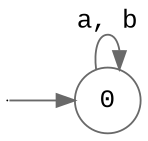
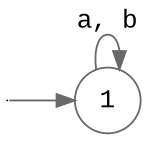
node "0": label "0" -> "1"
